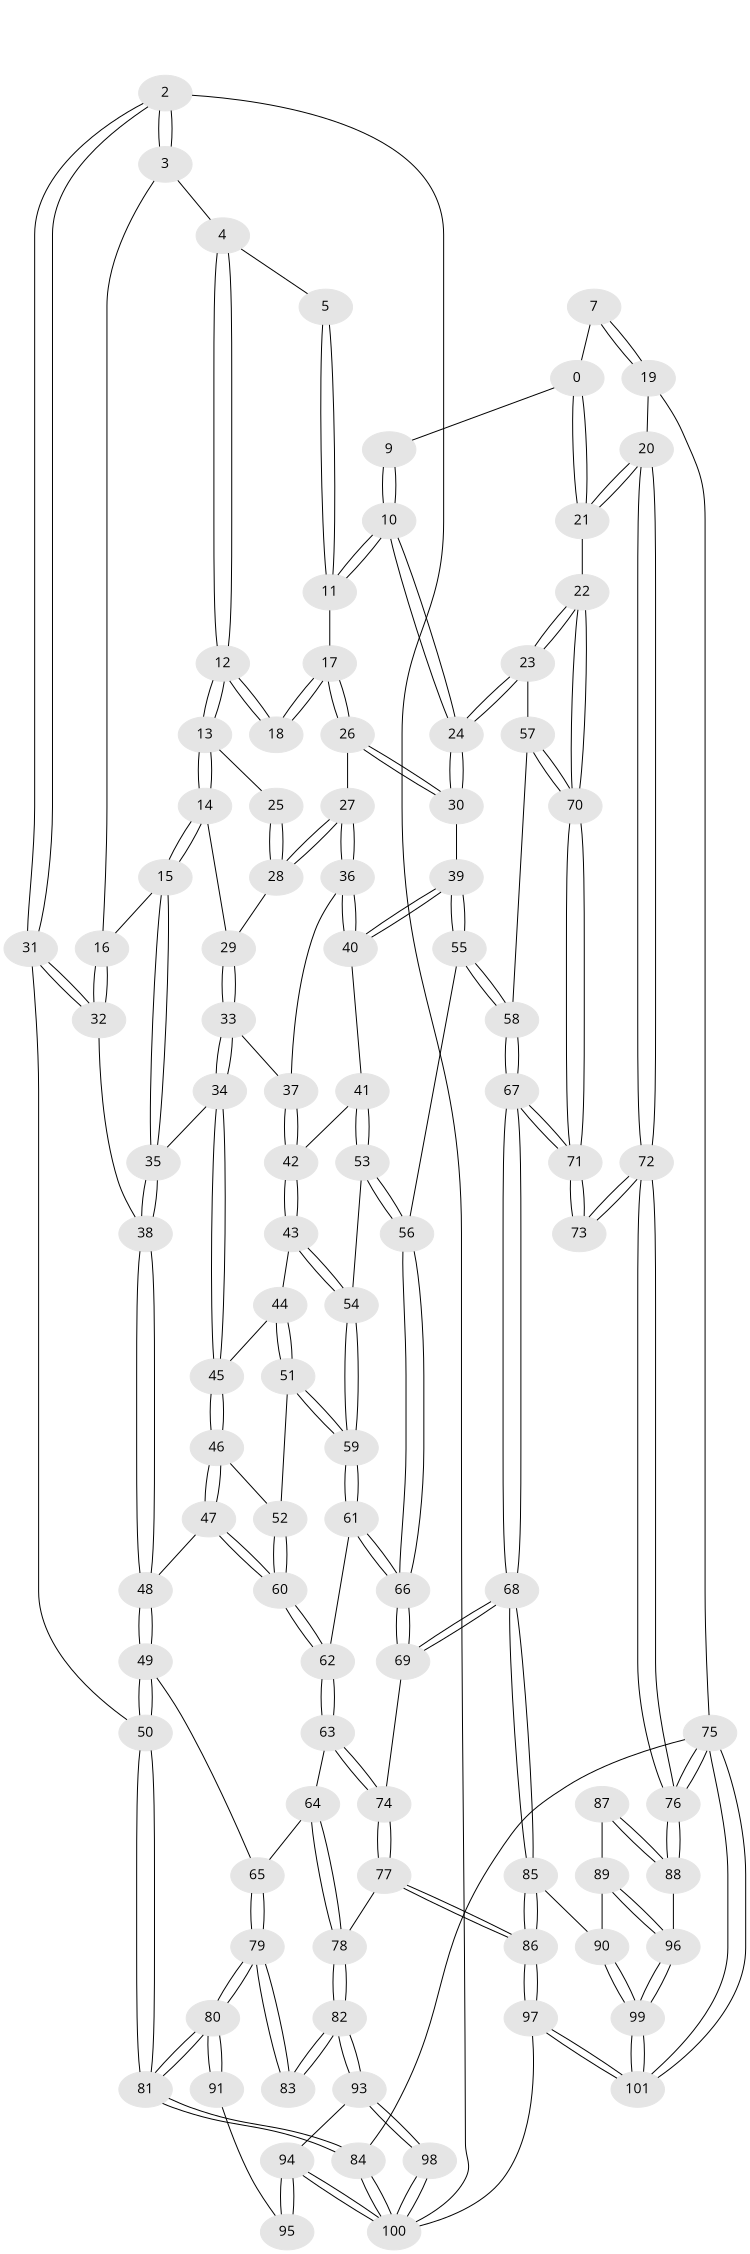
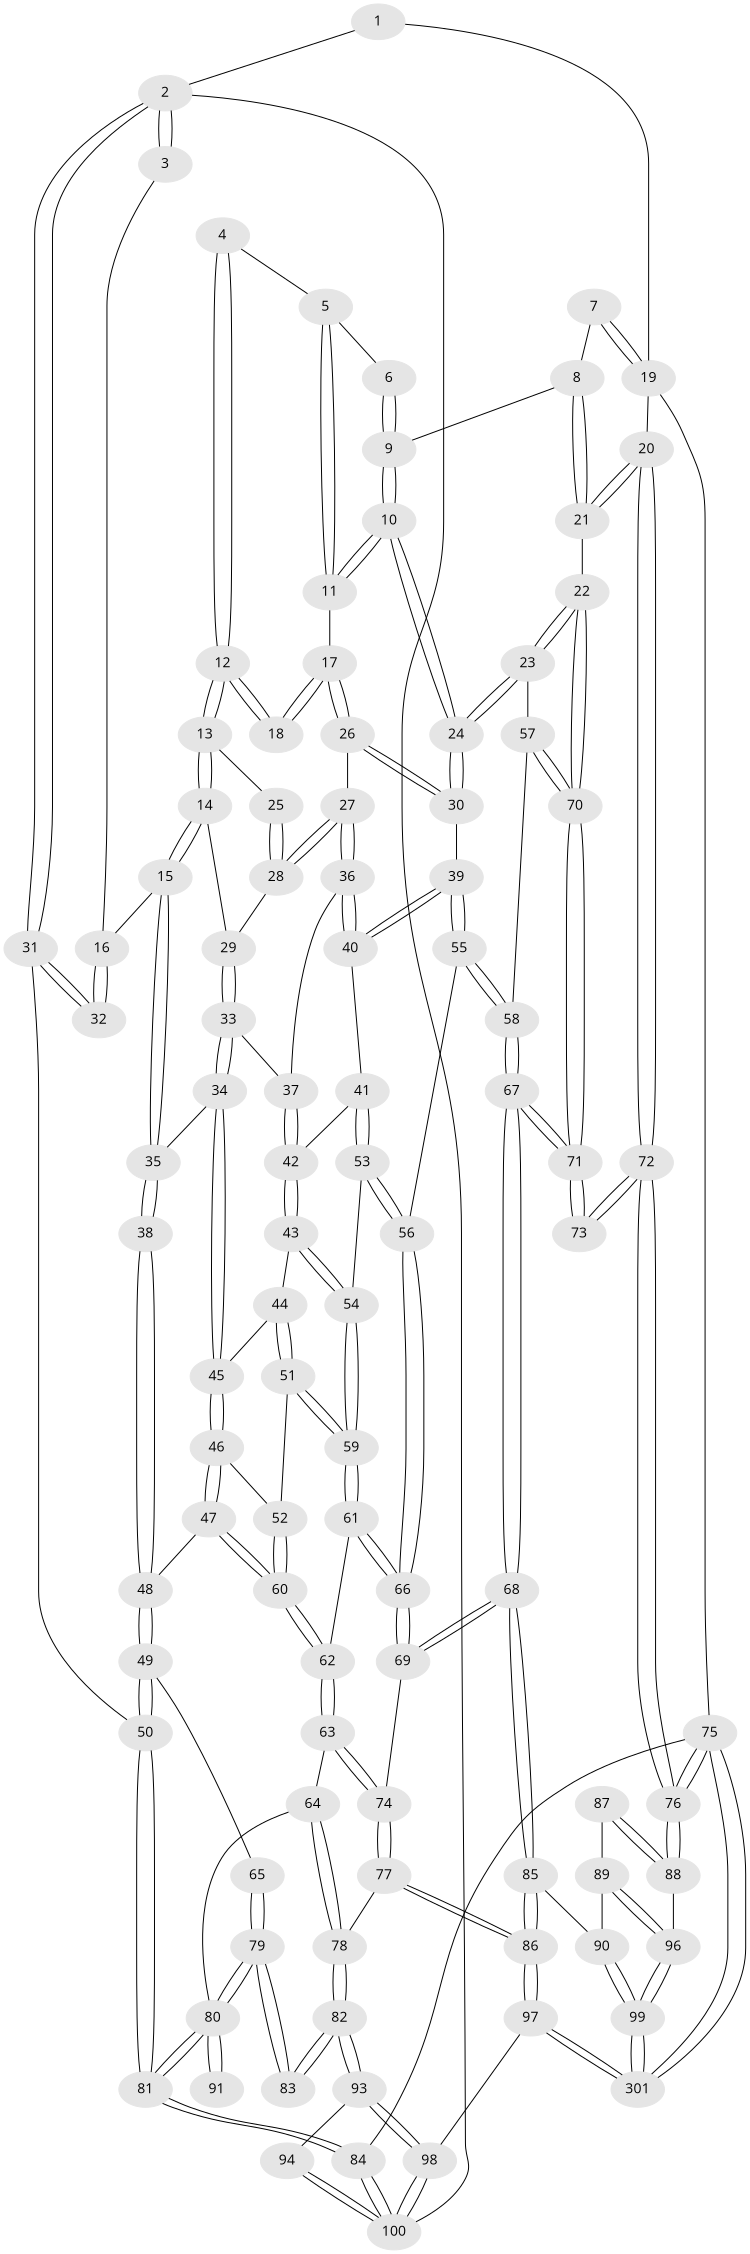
node "1": added
edge "3" -- "4": removed
node "6": added
node "0": label "0" -> "8"
edge "32" -- "38": removed
edge "64" -- "65": now "64" -- "80"
node "101": label "101" -> "301"
edge "97" -- "100": now "97" -- "98"
node "95": removed
